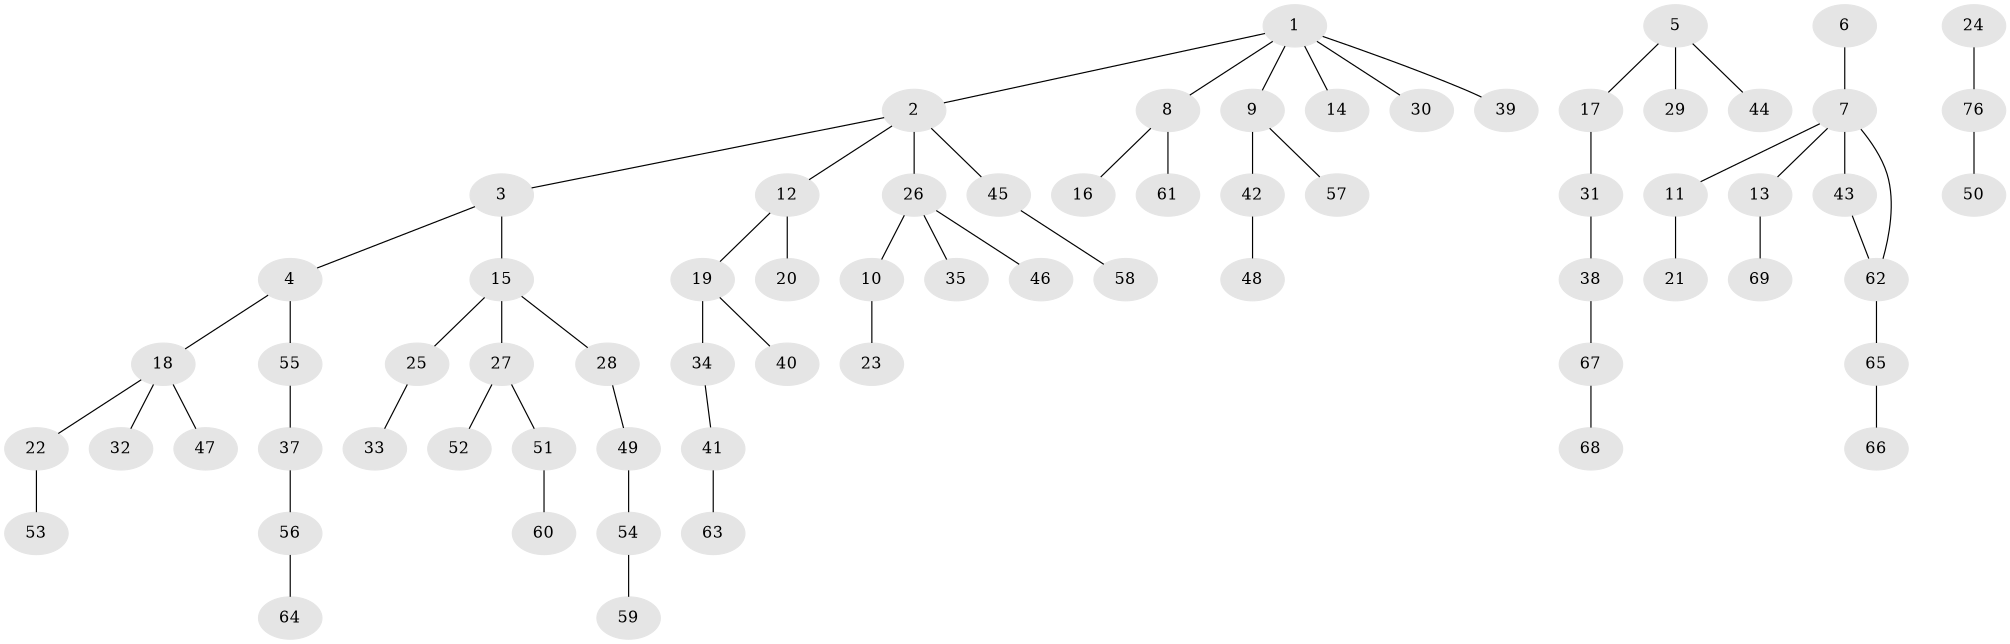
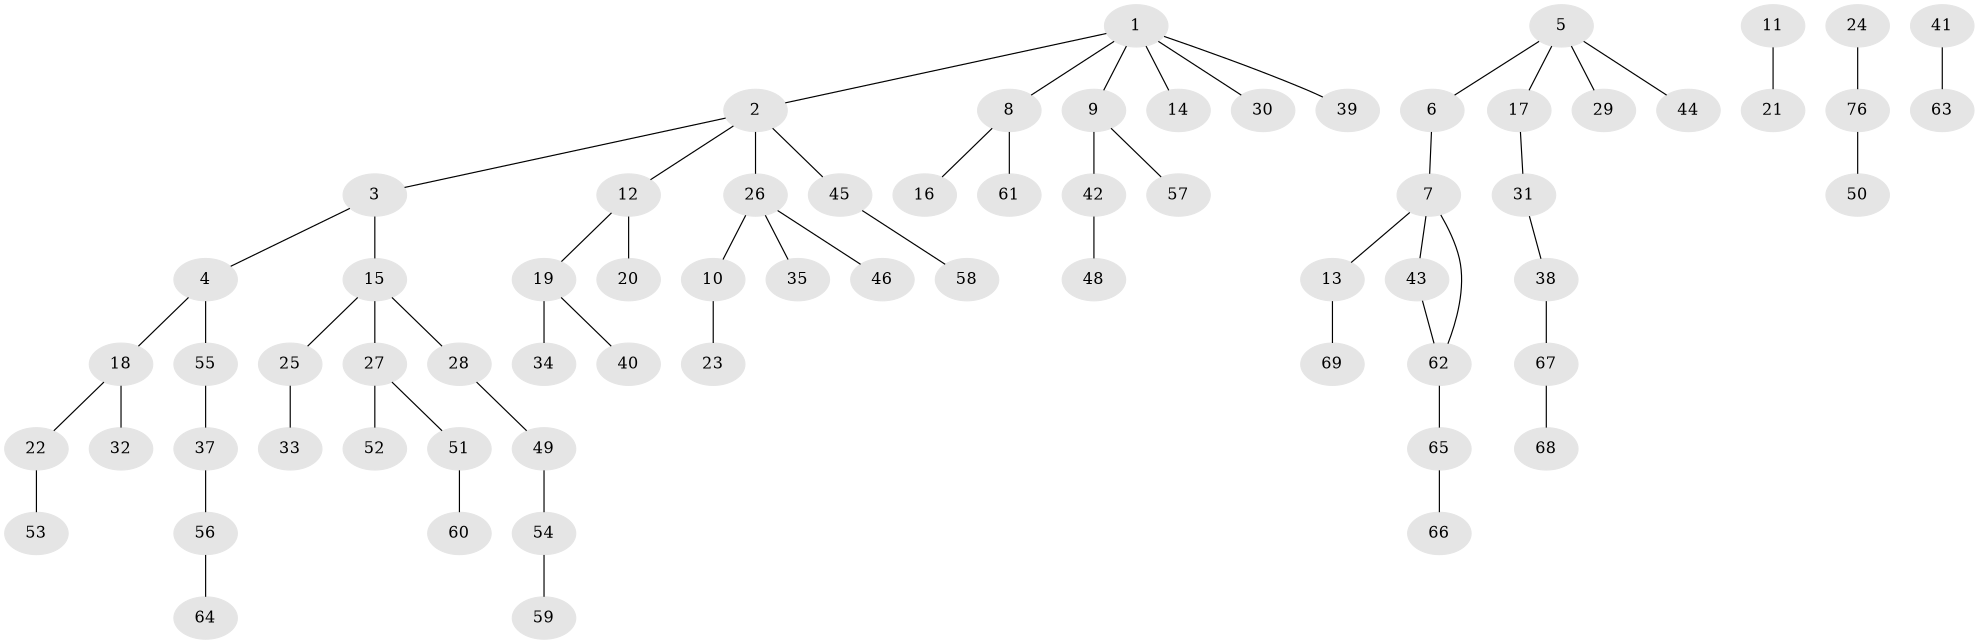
edge "5" -- "6": added
edge "7" -- "11": removed
edge "34" -- "41": removed
node "47": removed
